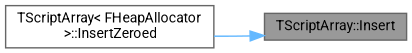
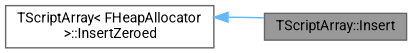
edge "TScriptArray< FHeapAllocator >::InsertZeroed" -> "TScriptArray::Insert": reversed
